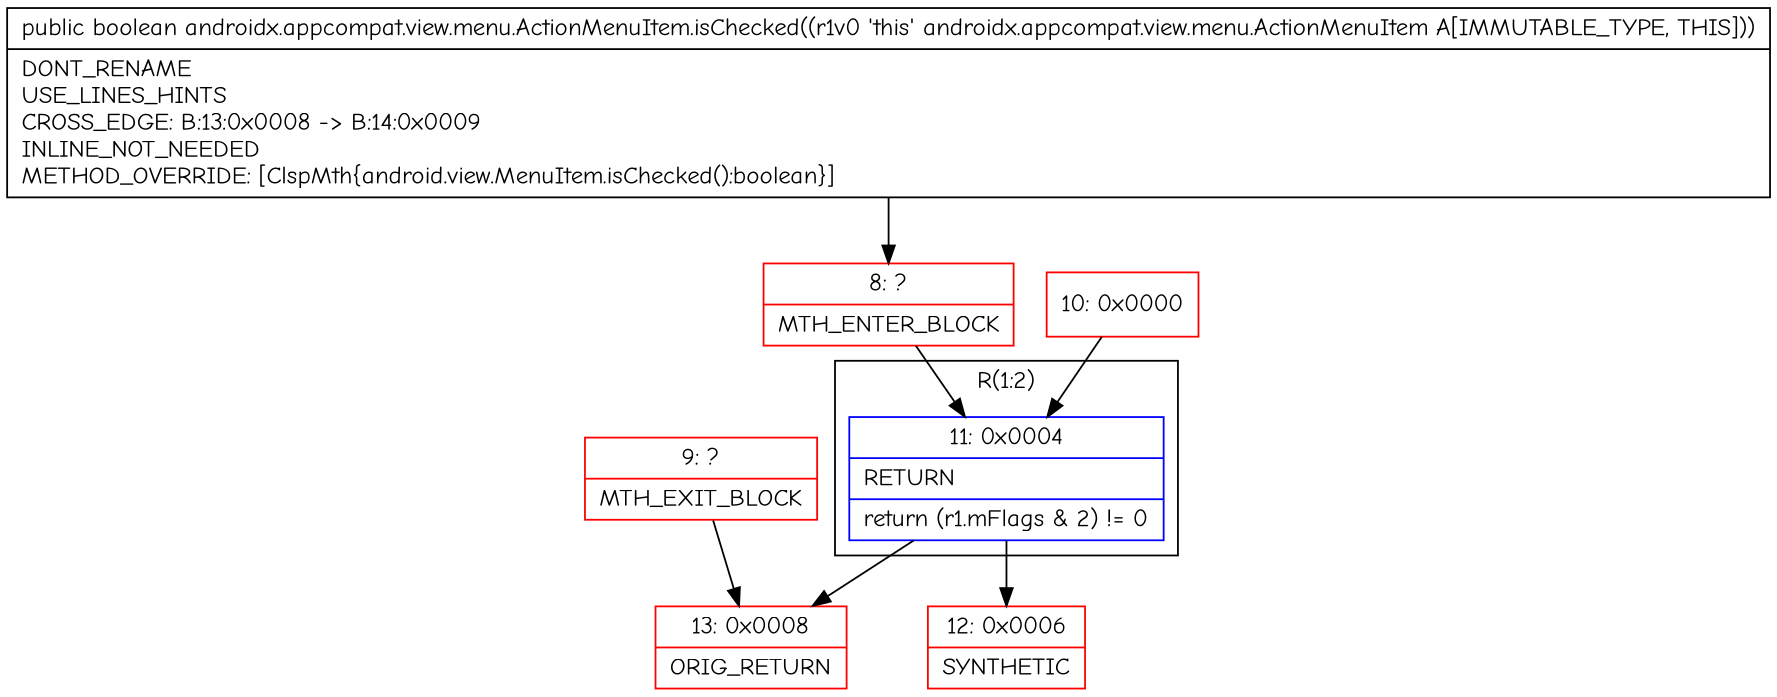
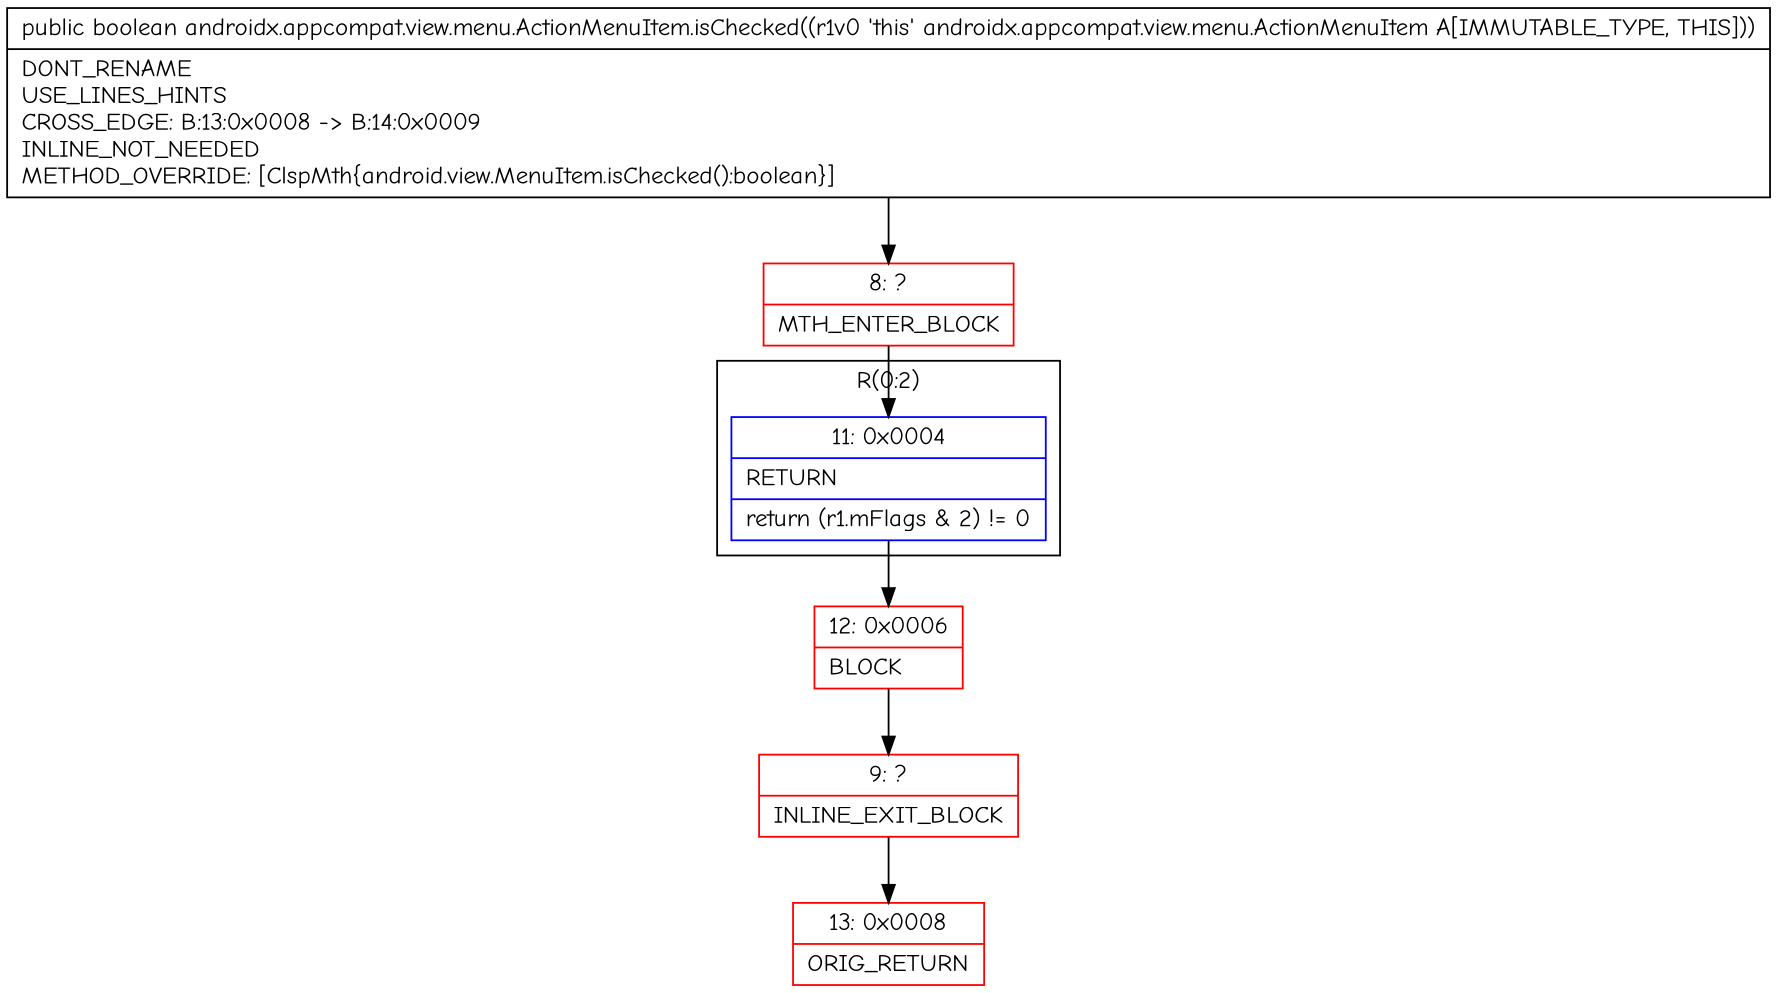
node "10: 0x0000": removed
cluster "R(1:2)": label "R(1:2)" -> "R(0:2)"
node "9: ?": text "MTH_EXIT_BLOCK" -> "INLINE_EXIT_BLOCK"
edge "11: 0x0004" -> "13: 0x0008": removed
node "12: 0x0006": text "SYNTHETIC" -> "BLOCK"
edge "12: 0x0006" -> "9: ?": added
